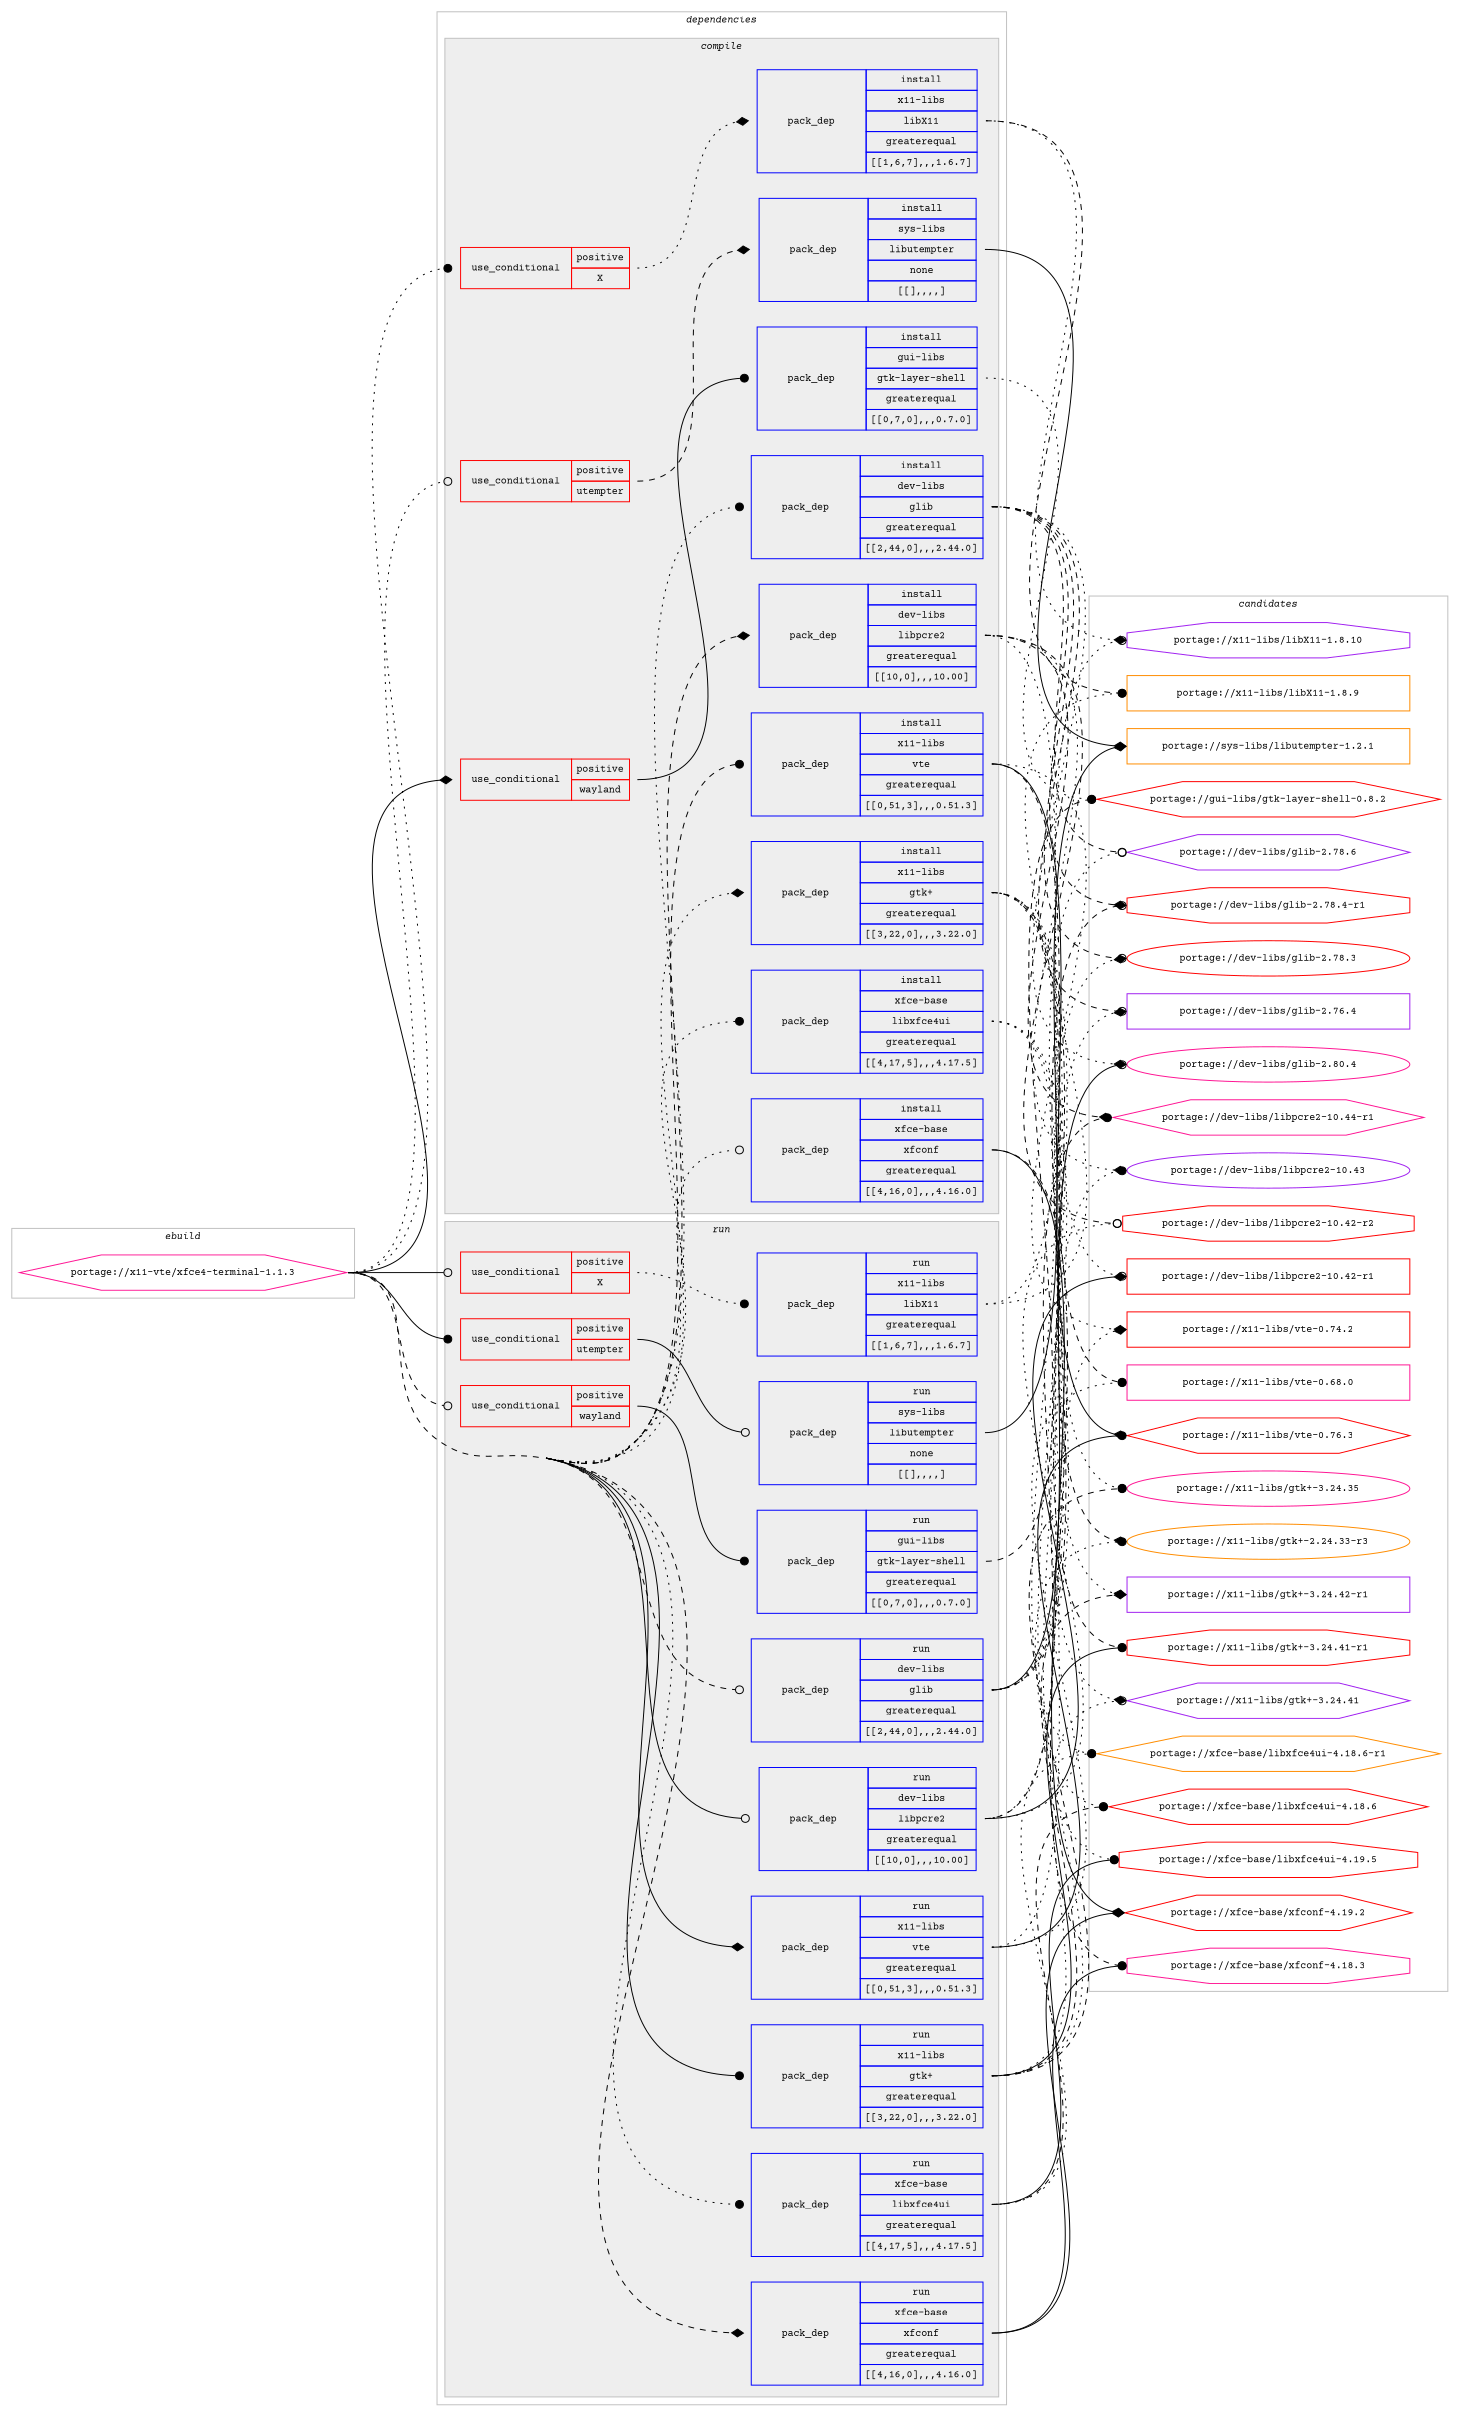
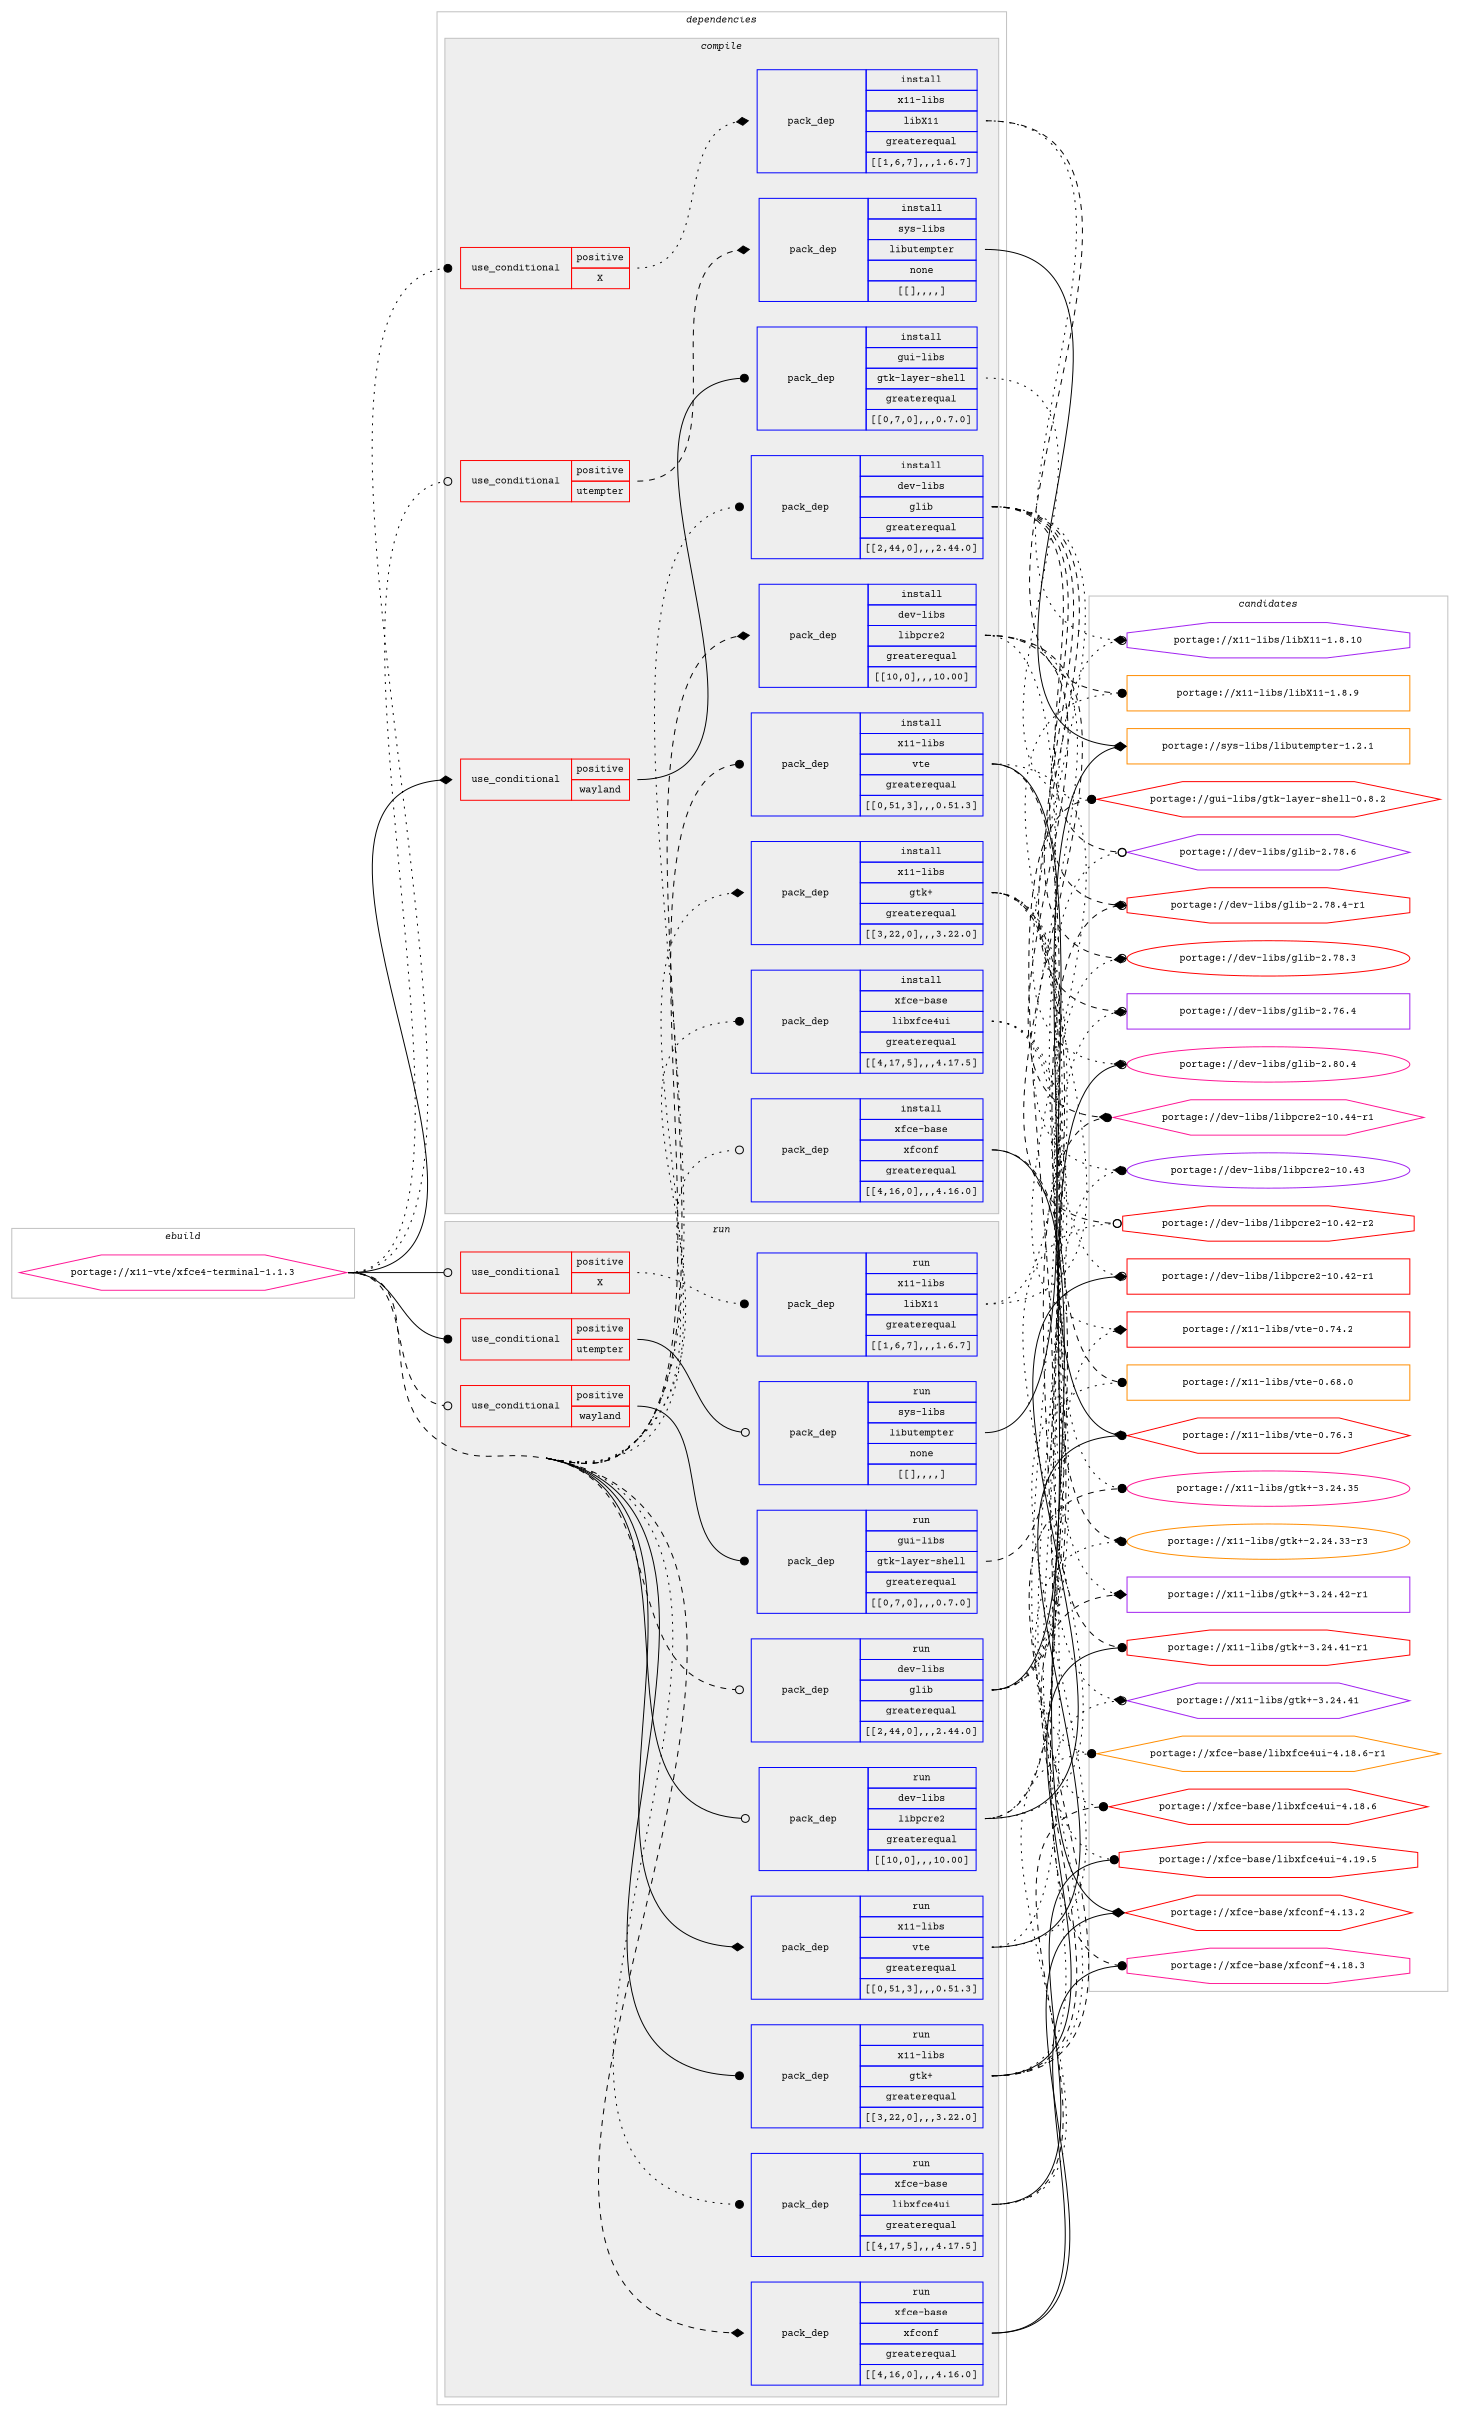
node "portage://x11-libs/vte-0.68.0": color deeppink -> darkorange
node "portage://xfce-base/xfconf-4.19.2": label "portage://xfce-base/xfconf-4.19.2" -> "portage://xfce-base/xfconf-4.13.2"
